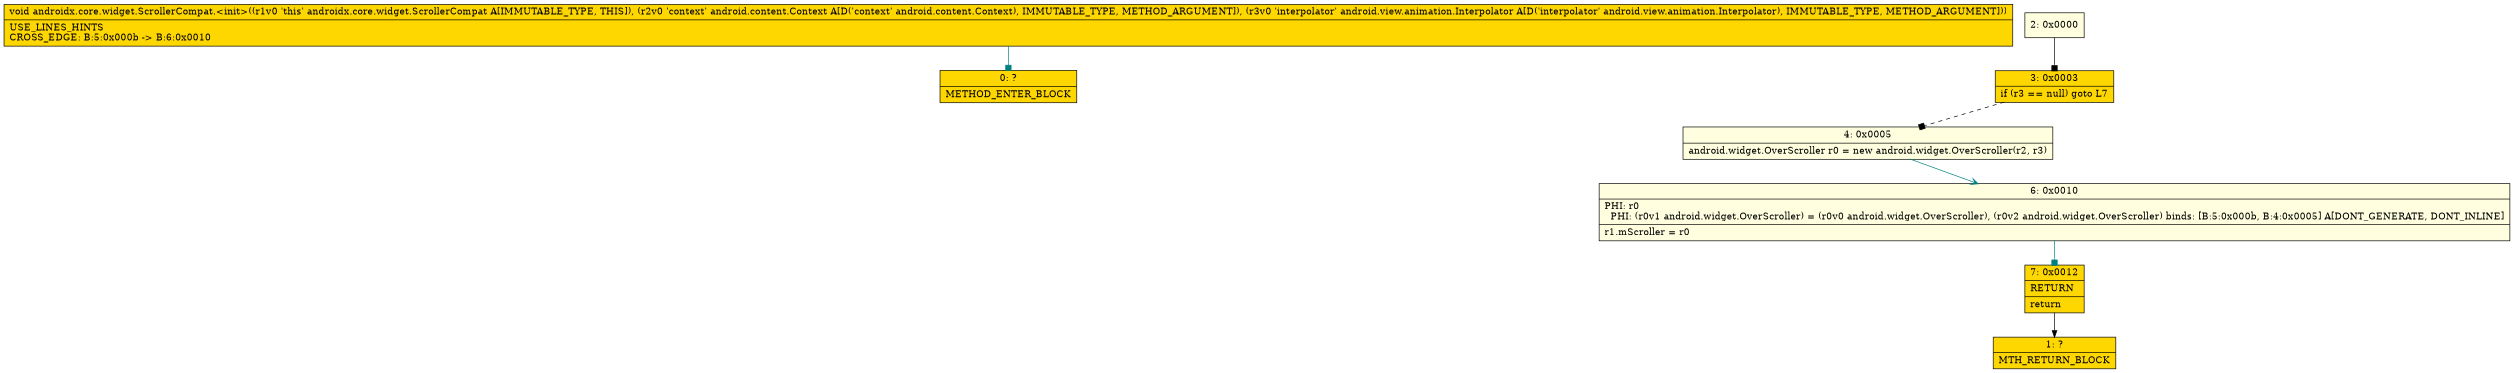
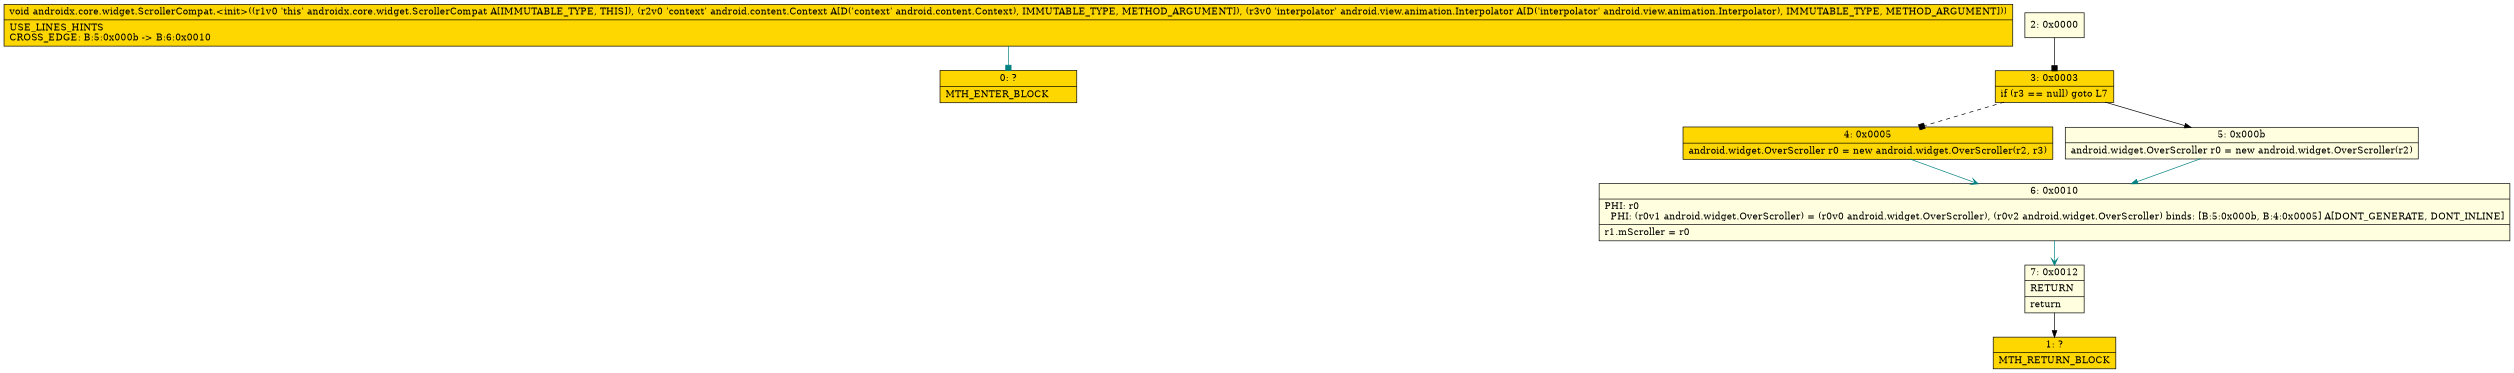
node "0: ?": text "METHOD_ENTER_BLOCK" -> "MTH_ENTER_BLOCK"
node "4: 0x0005": fillcolor lightyellow -> gold
node "5: 0x000b": added
edge "6: 0x0010" -> "7: 0x0012": arrowhead box -> vee
node "7: 0x0012": fillcolor gold -> lightyellow
